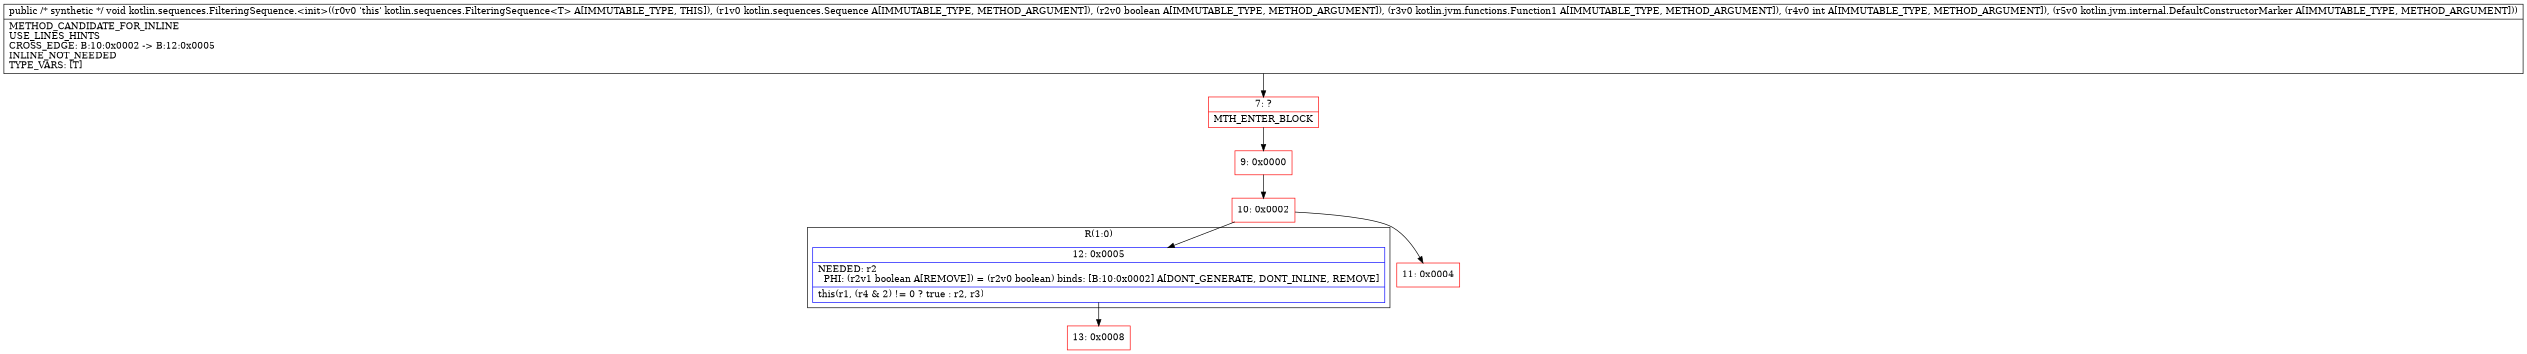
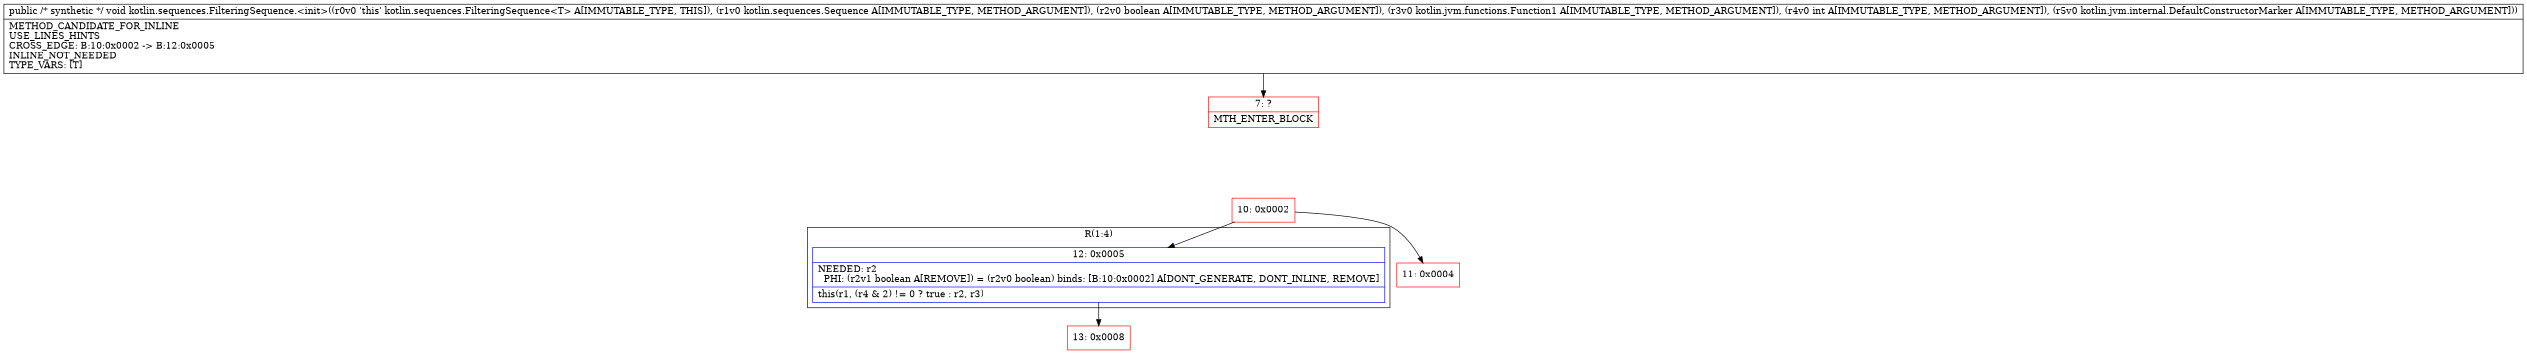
node "9: 0x0000": removed
cluster "R(1:0)": label "R(1:0)" -> "R(1:4)"
